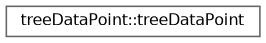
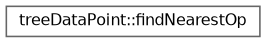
node "treeDataPoint::treeDataPoint": label "treeDataPoint::treeDataPoint" -> "treeDataPoint::findNearestOp"
